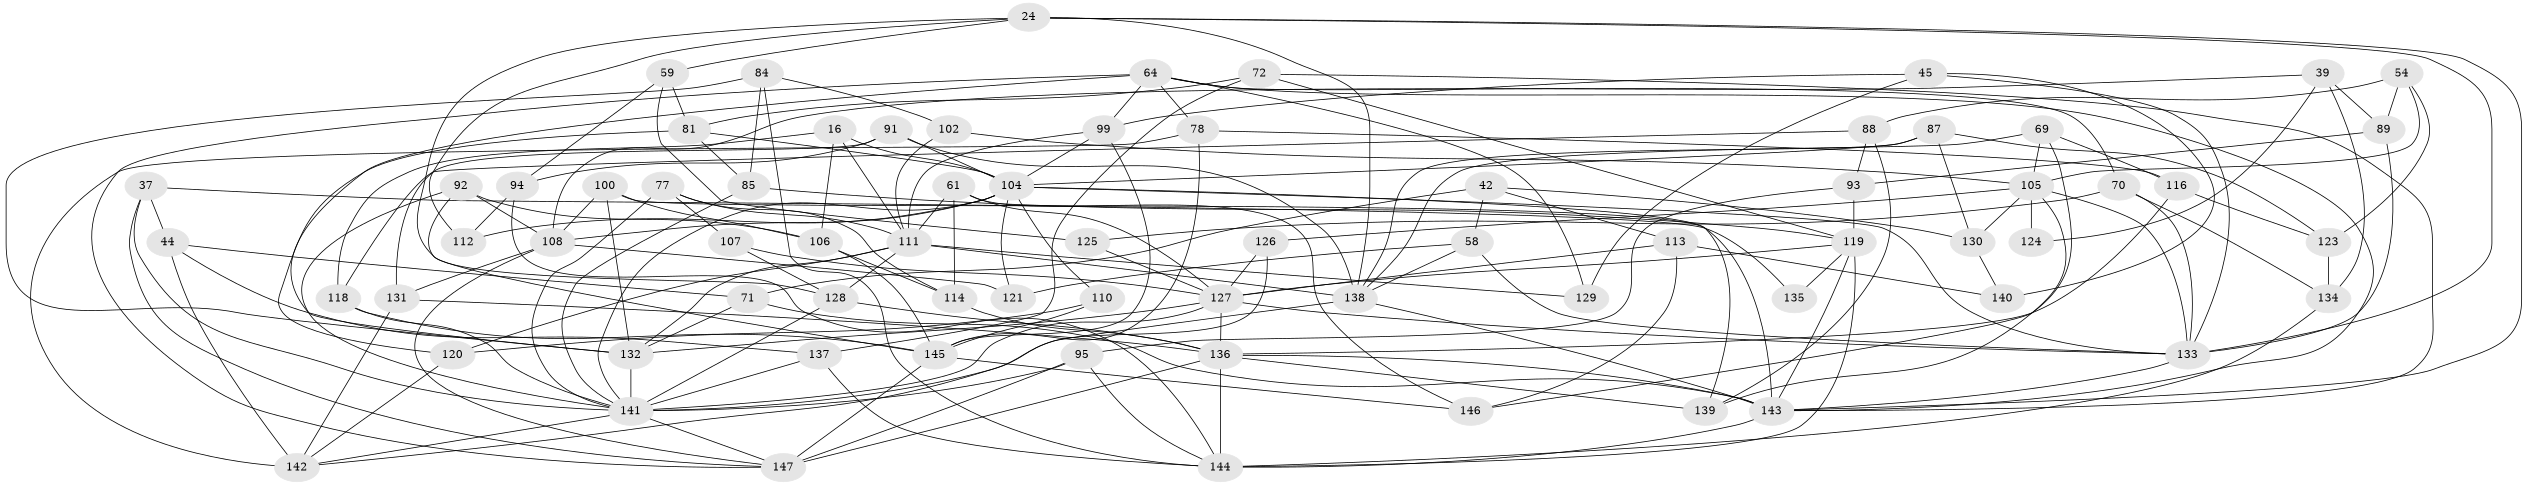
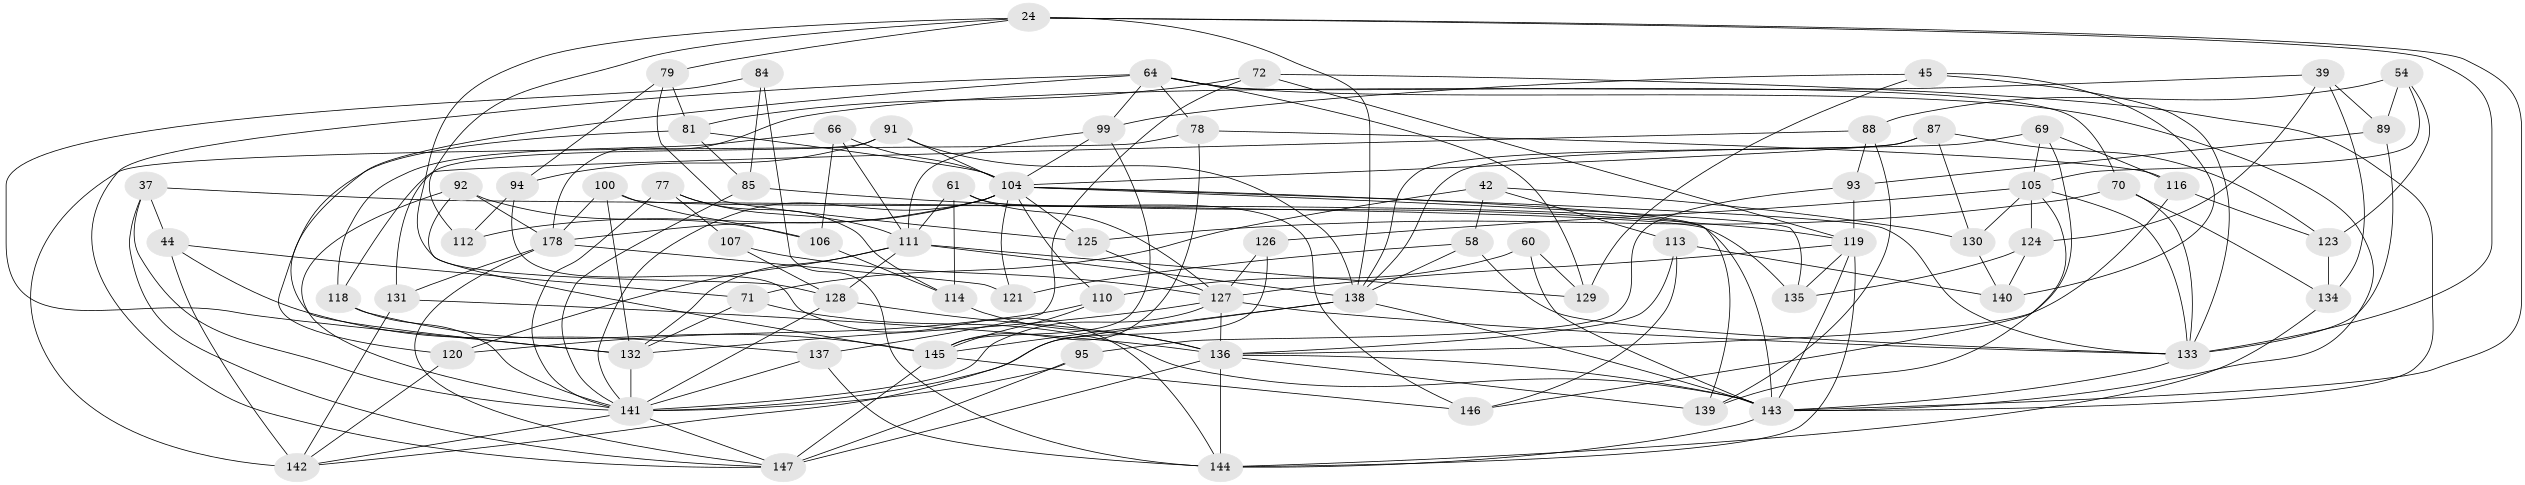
node "59": label "59" -> "79"
node "16": label "16" -> "66"
node "102": removed
edge "104" -- "135": added
edge "104" -- "125": added
node "108": label "108" -> "178"
node "60": added
edge "113" -- "127": now "113" -- "136"
edge "124" -- "140": added
edge "124" -- "135": added
edge "106" -- "145": now "138" -- "145"
edge "95" -- "144": removed
